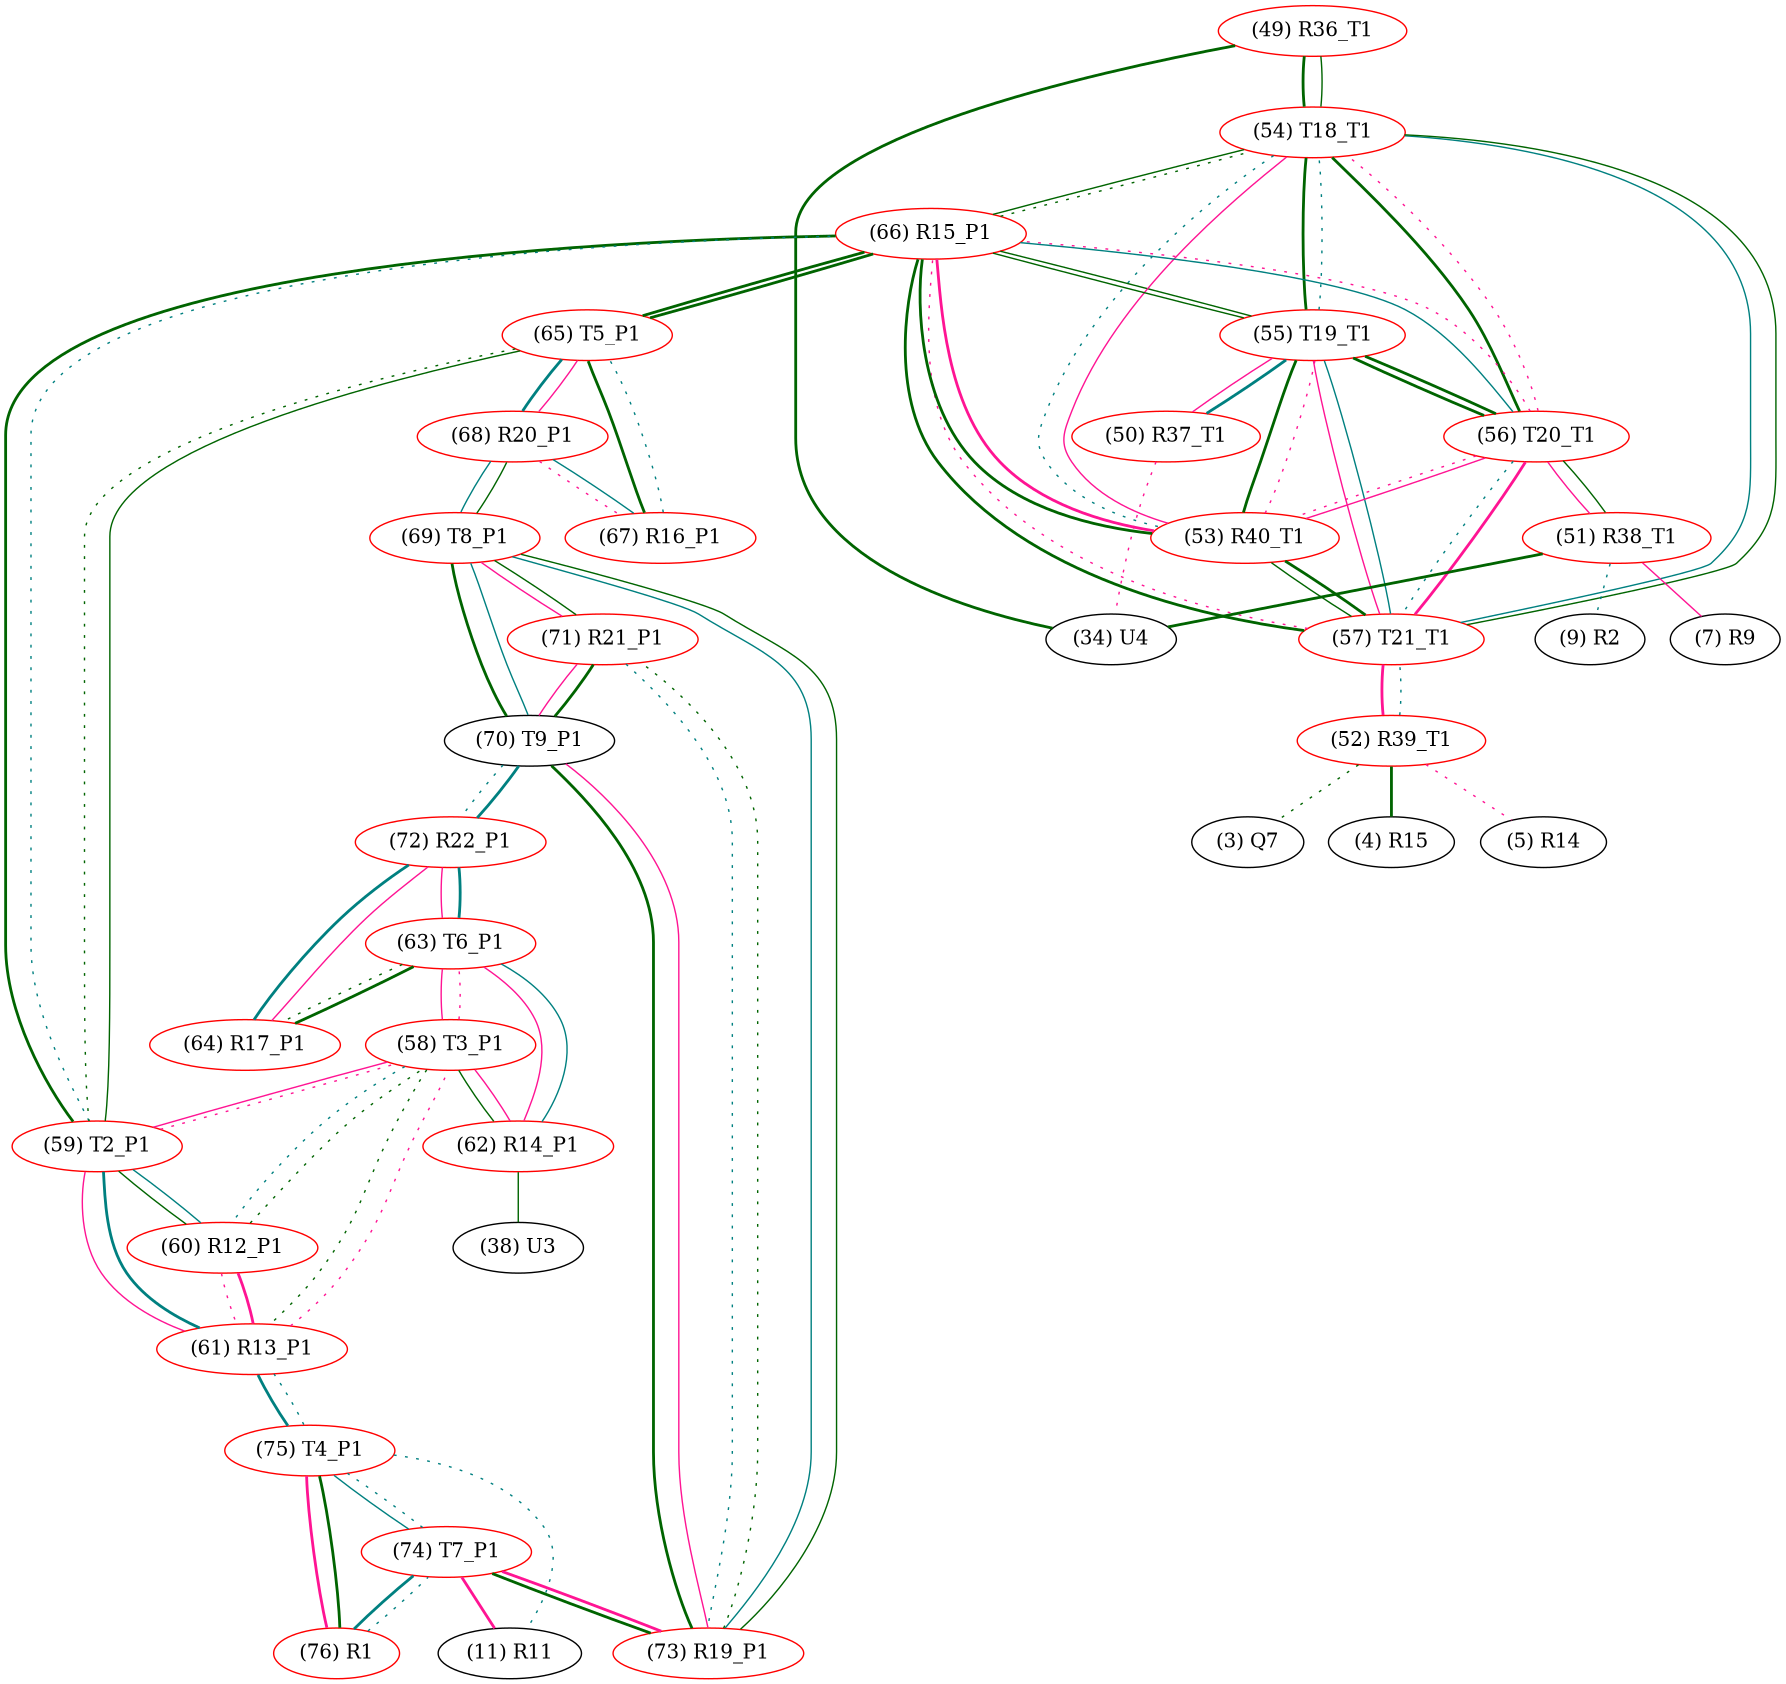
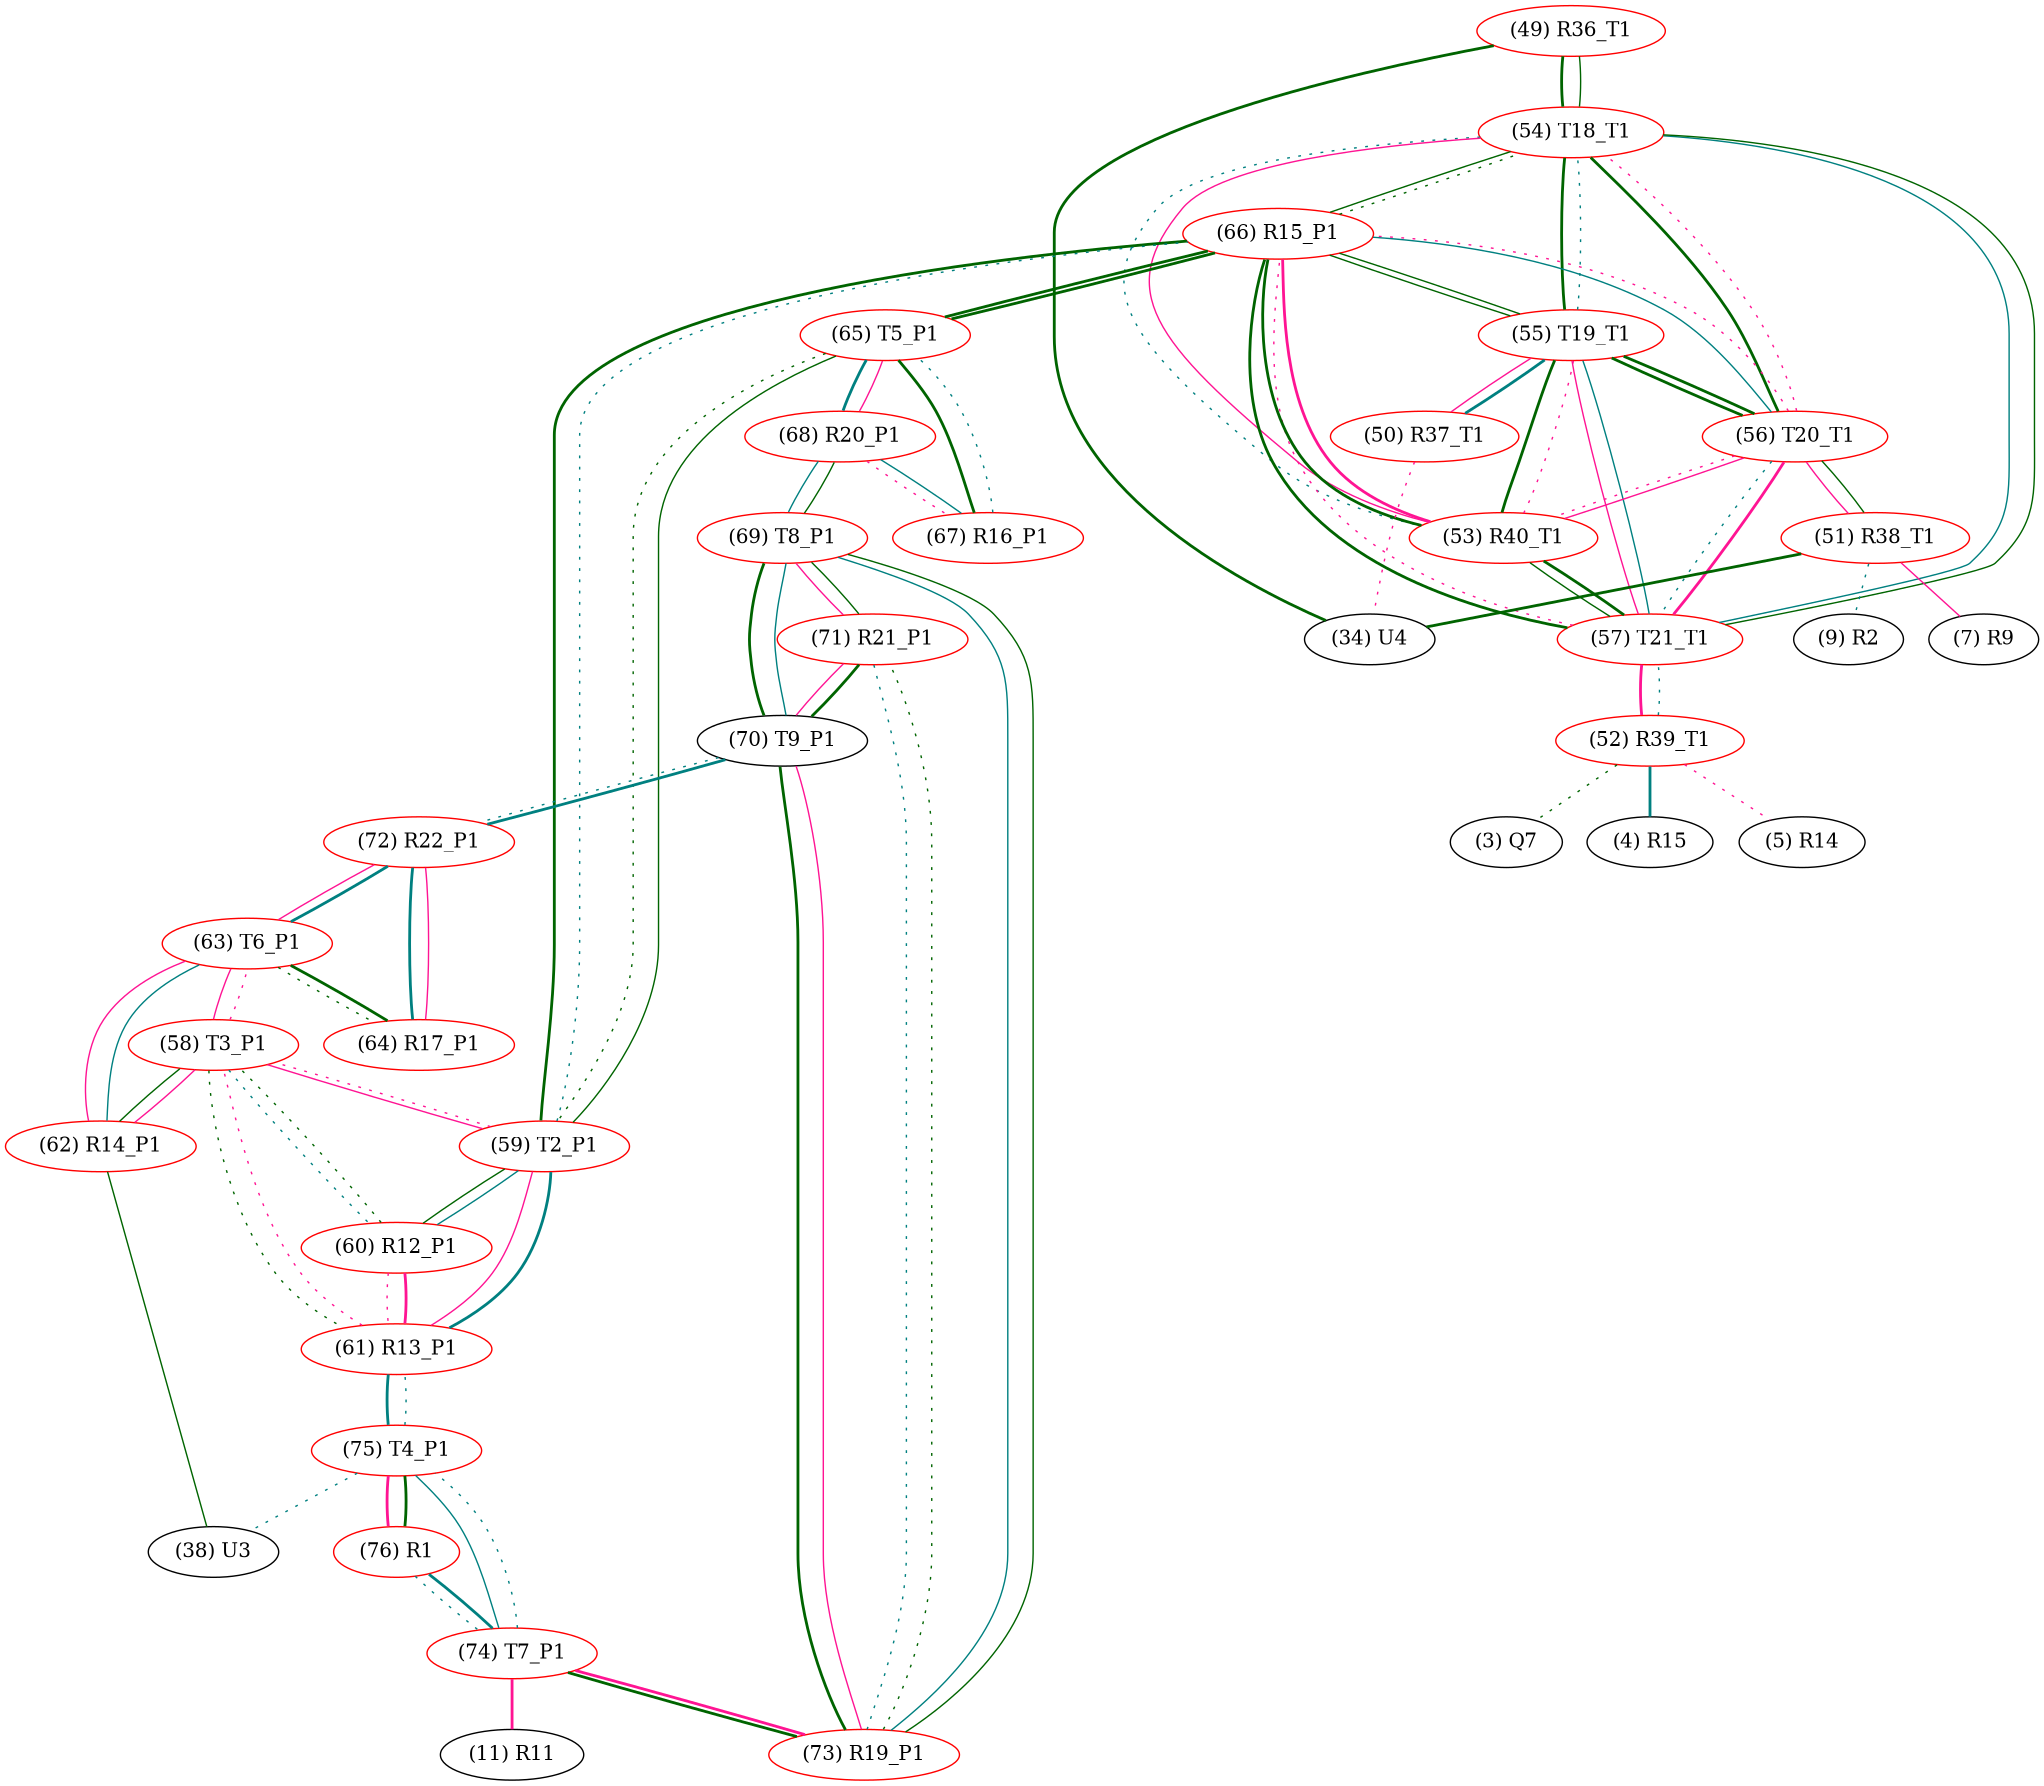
edge "(52) R39_T1" -- "(4) R15": color darkgreen -> teal
edge "(75) T4_P1" -- "(11) R11": now "(75) T4_P1" -- "(38) U3"
